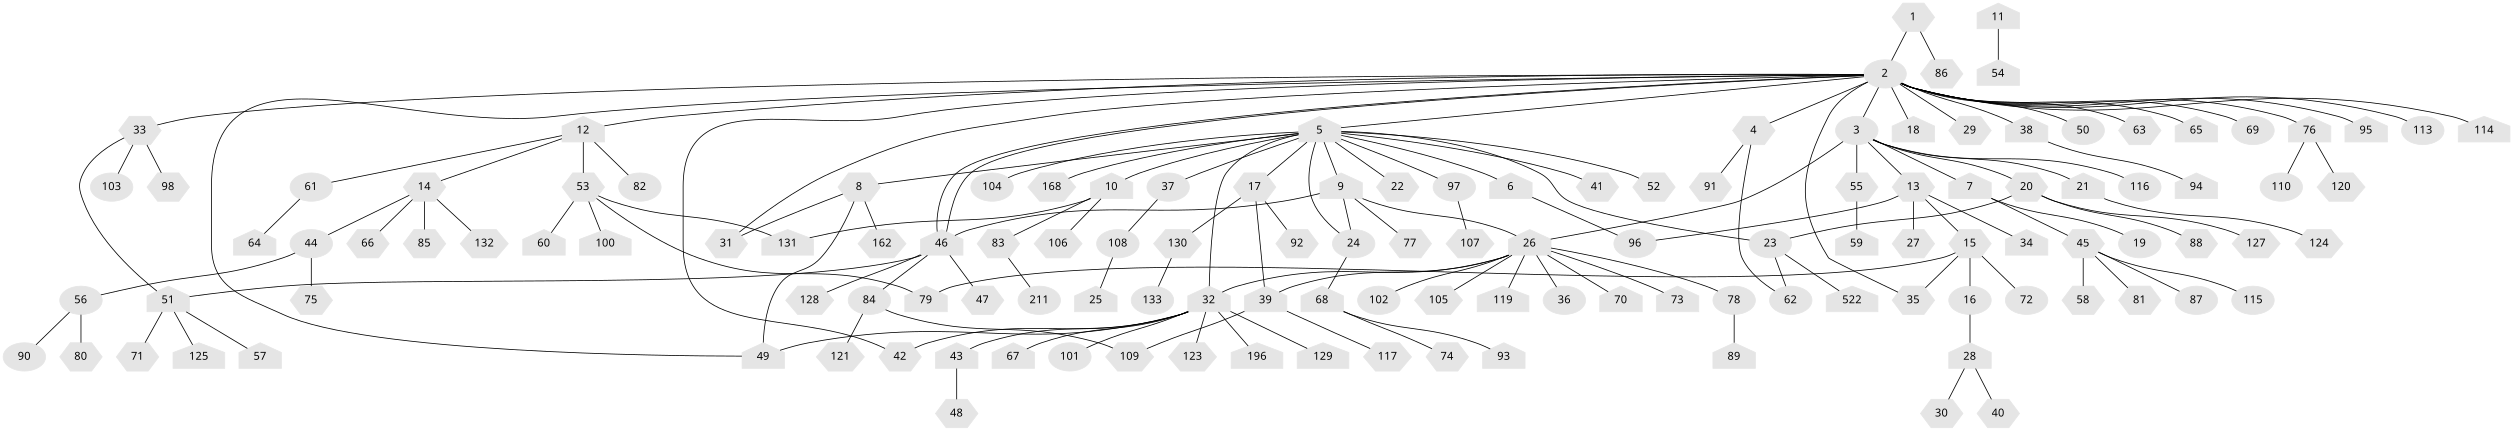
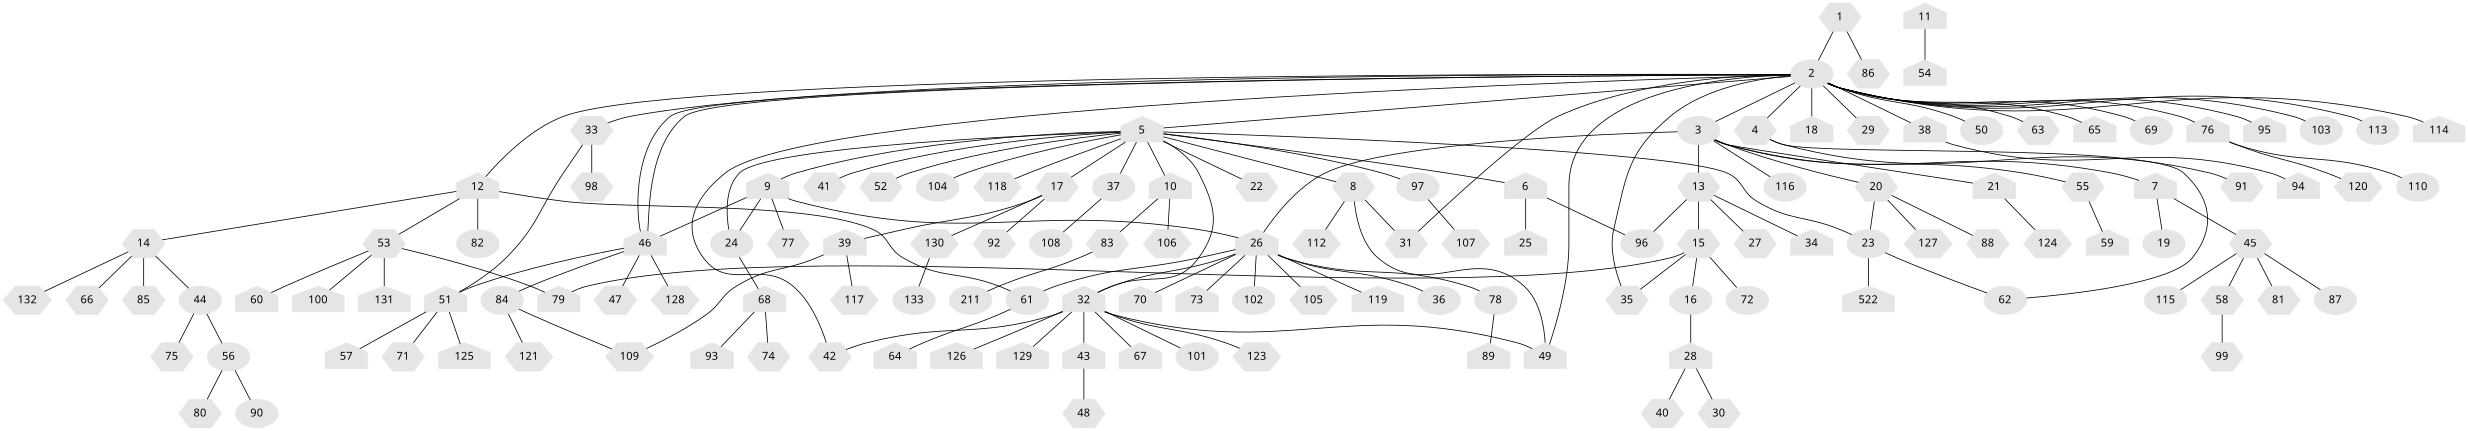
edge "33" -- "103": now "2" -- "103"
node "168": label "168" -> "118"
edge "10" -- "131": removed
node "162": label "162" -> "112"
edge "26" -- "39": now "26" -- "61"
edge "108" -- "25": now "6" -- "25"
node "196": label "196" -> "126"
node "99": added
